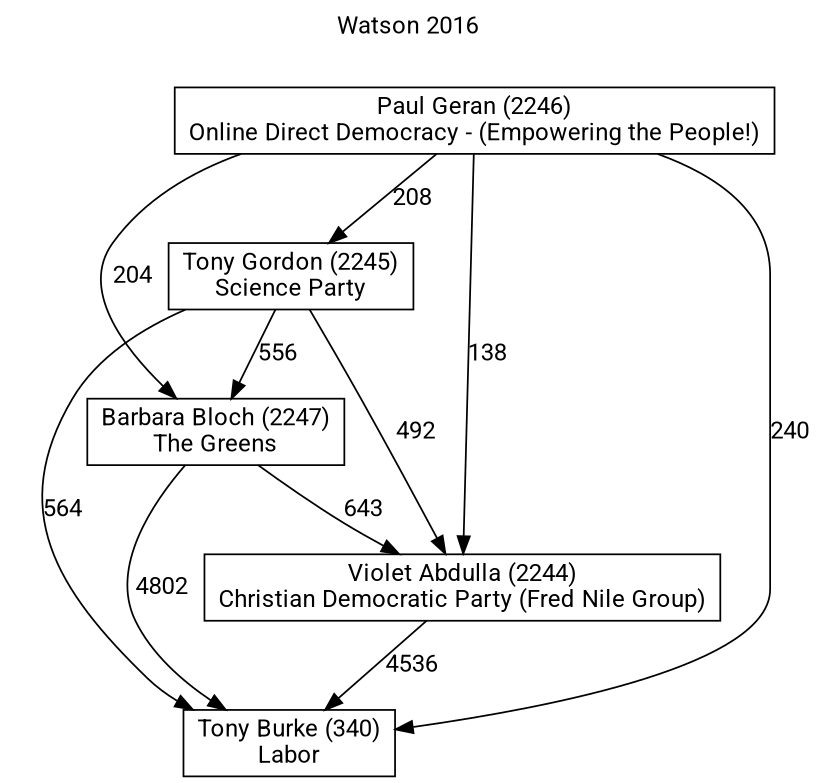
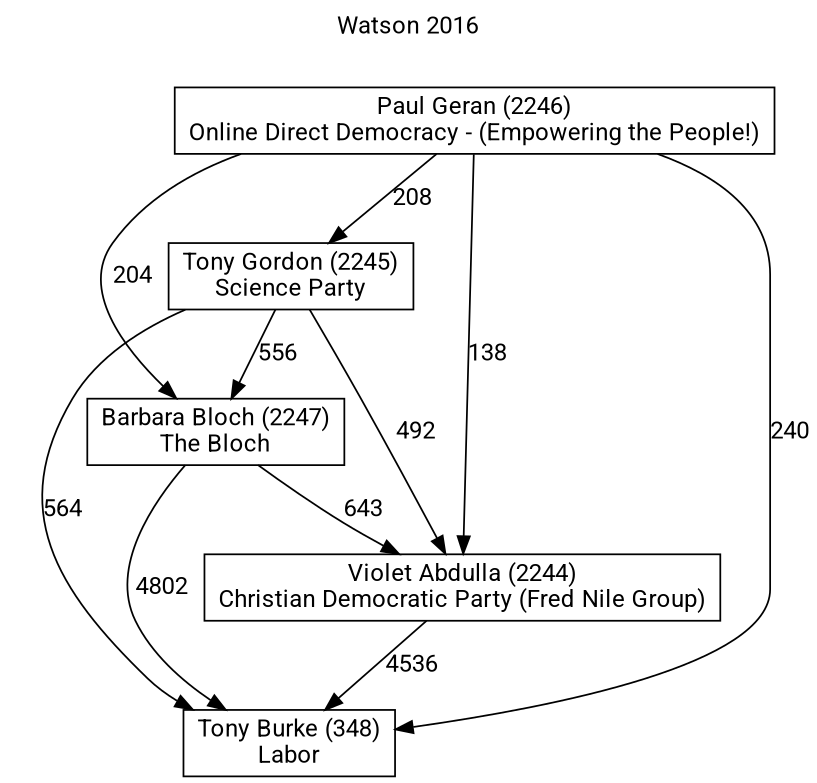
node "Barbara Bloch (2247) The Greens": label "Barbara Bloch (2247) The Greens" -> "Barbara Bloch (2247) The Bloch"
node "Tony Burke (340) Labor": label "Tony Burke (340) Labor" -> "Tony Burke (348) Labor"
